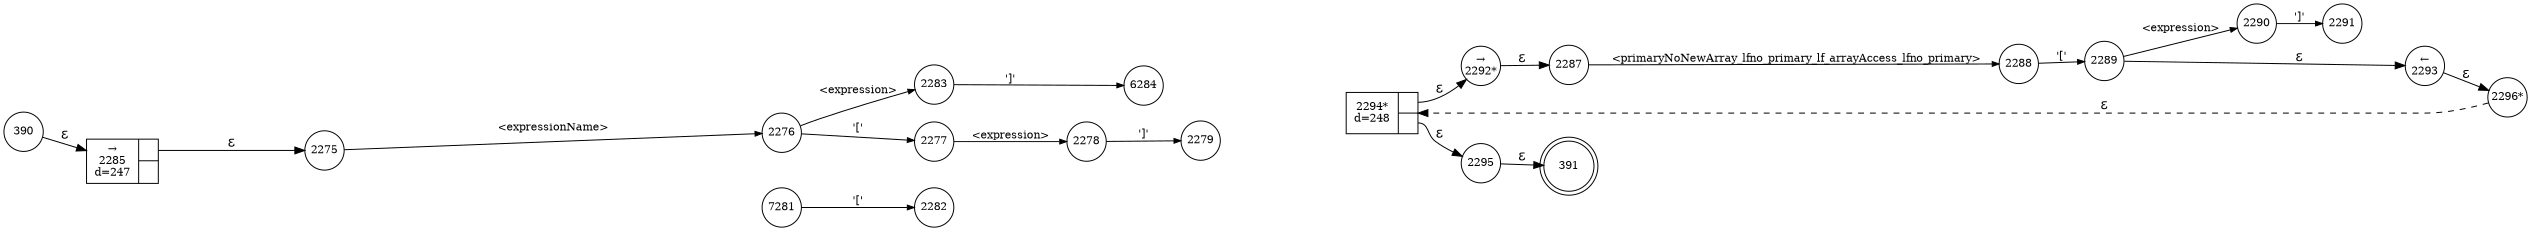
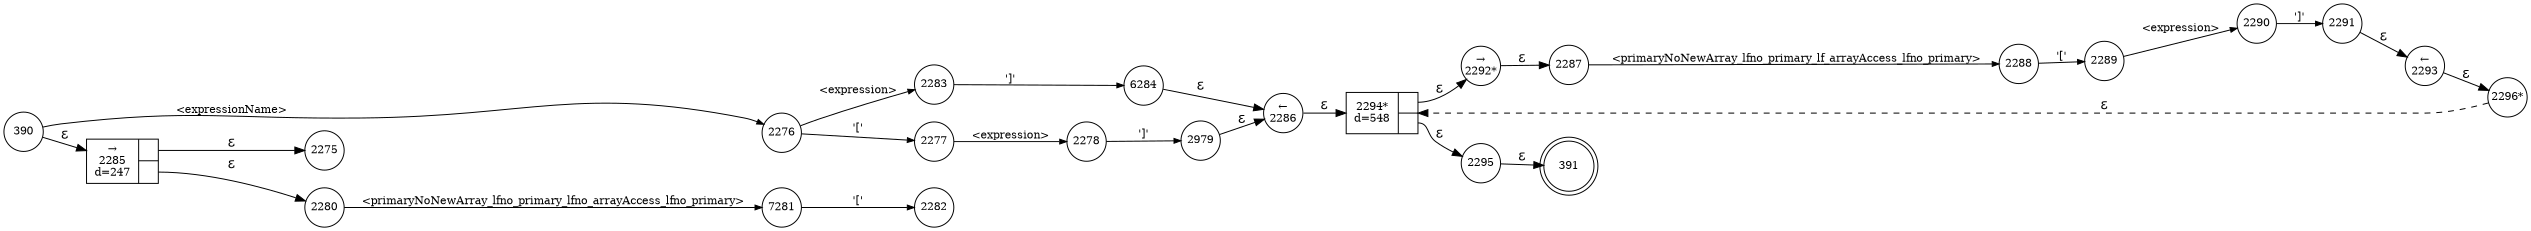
edge "2289" -> "← 2293": now "2291" -> "← 2293"
node "← 2286": added
node "2294*": text "d=248" -> "d=548"
node "2279": label "2279" -> "2979"
edge "2275" -> "2276": now "390" -> "2276"
node "2280": added
